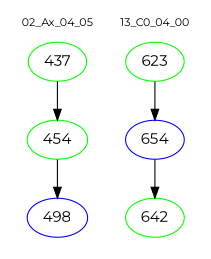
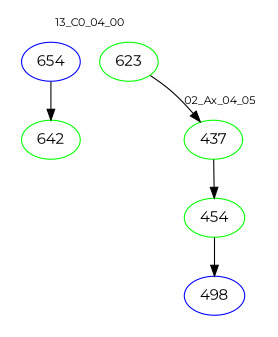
edge "623" -> "654": now "623" -> "437"
